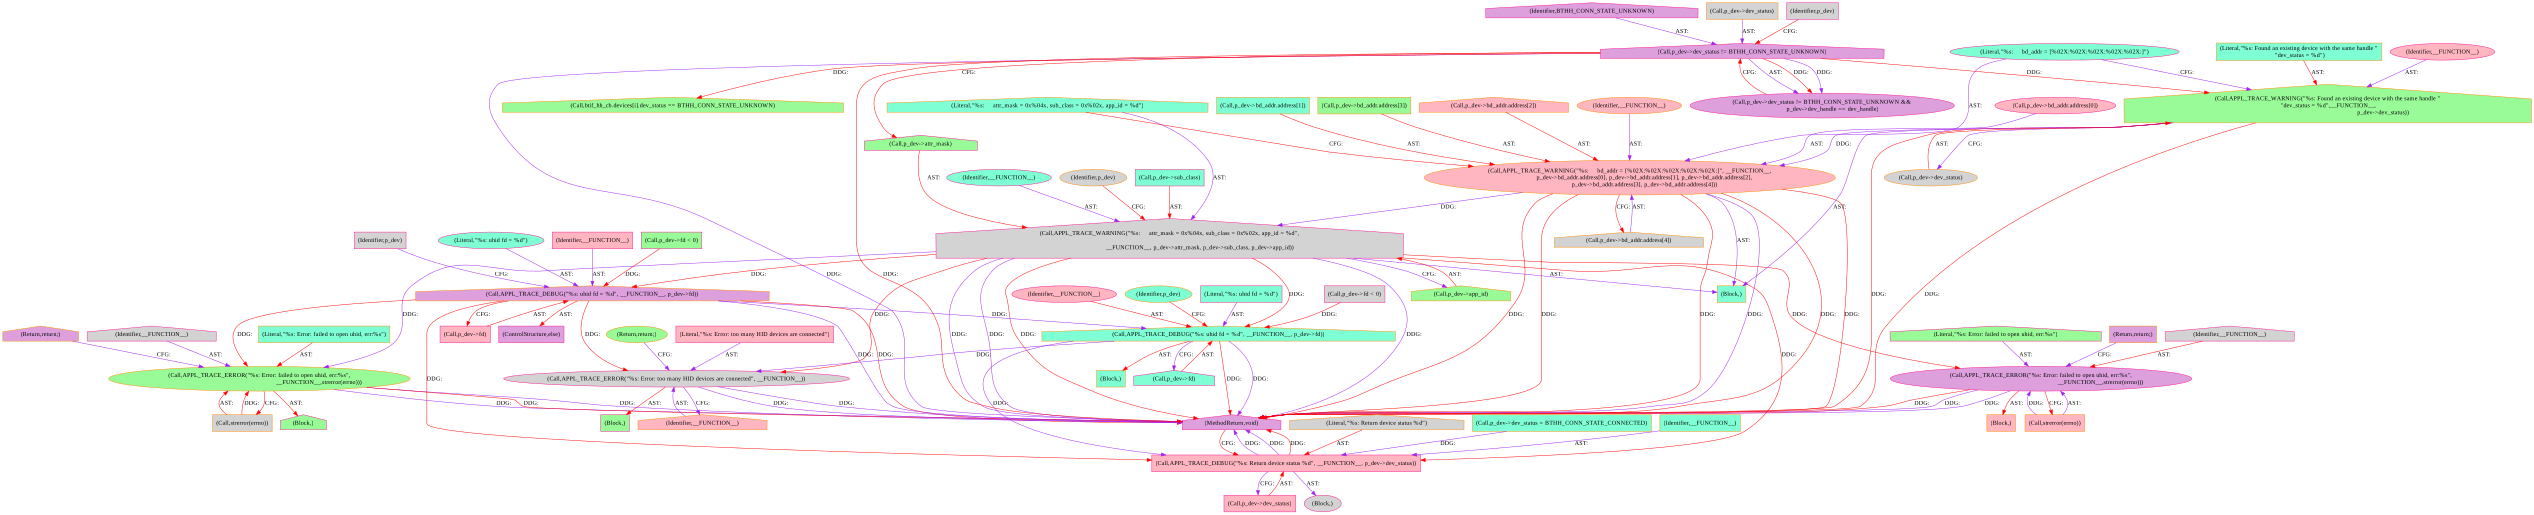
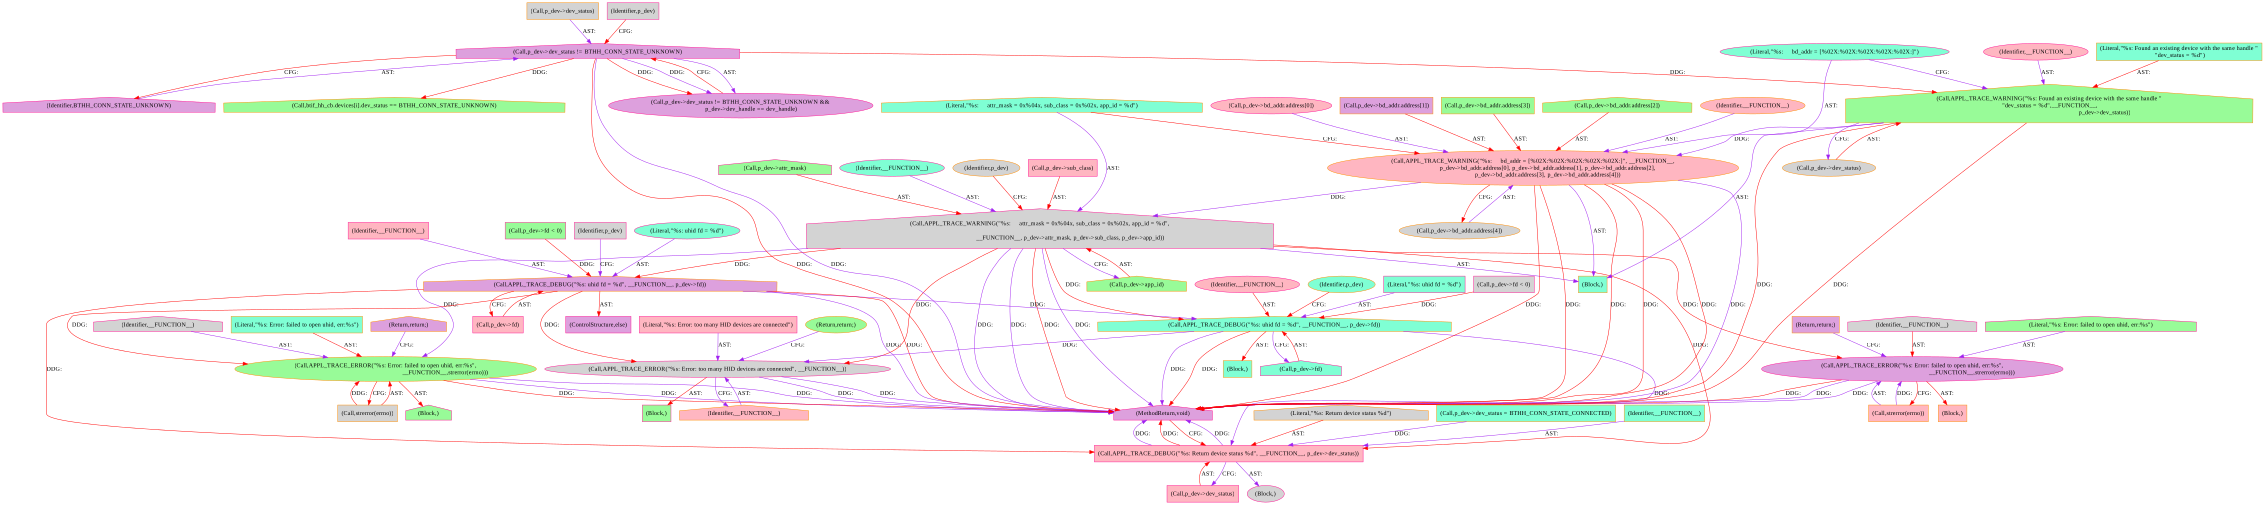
edge "(Call,p_dev->dev_status != BTHH_CONN_STATE_UNKNOWN)" -> "(Call,p_dev->attr_mask)": now "(Call,p_dev->dev_status != BTHH_CONN_STATE_UNKNOWN)" -> "(Identifier,BTHH_CONN_STATE_UNKNOWN)"
node "(Call,p_dev->bd_addr.address[1])": fillcolor aquamarine -> plum
node "(Call,p_dev->bd_addr.address[2])": fillcolor lightpink -> palegreen
node "(Call,p_dev->sub_class)": fillcolor aquamarine -> lightpink
node "(Call,p_dev->bd_addr.address[4])": shape house -> ellipse
